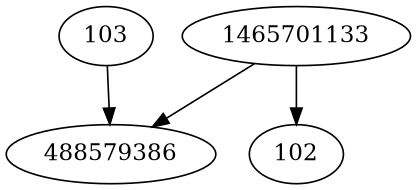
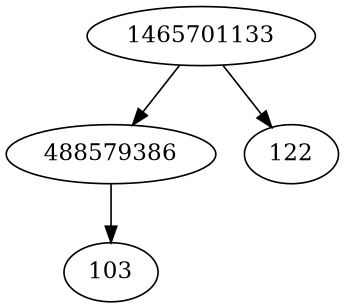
edge "103" -> "488579386": reversed
node "102": label "102" -> "122"
